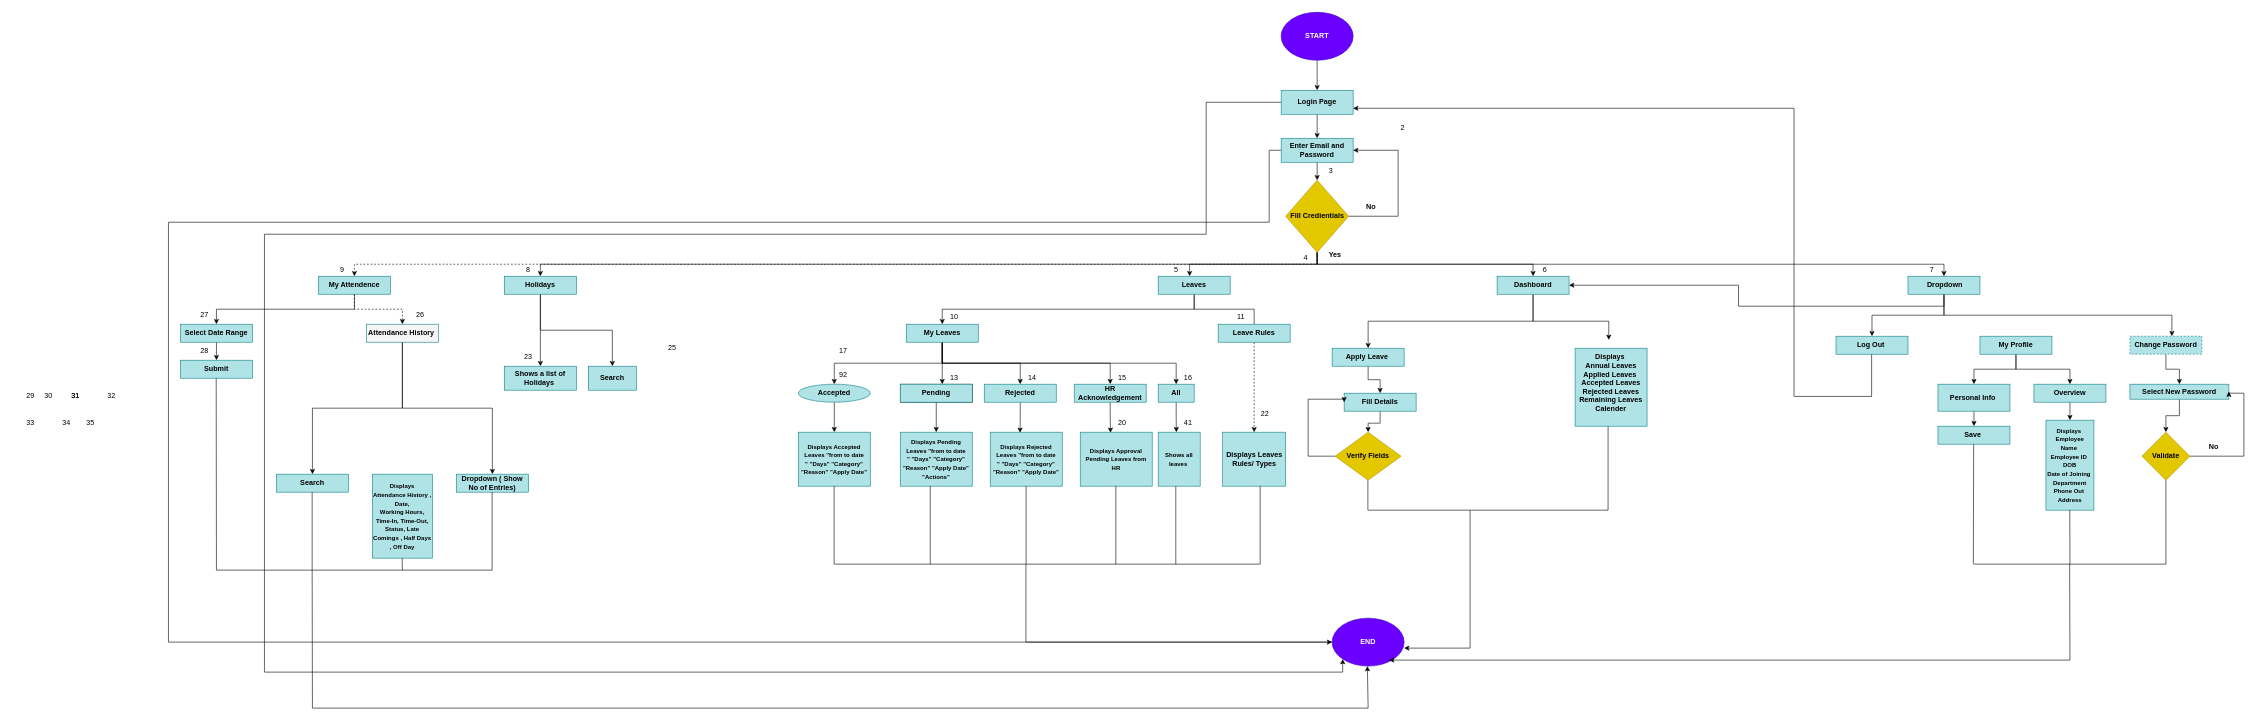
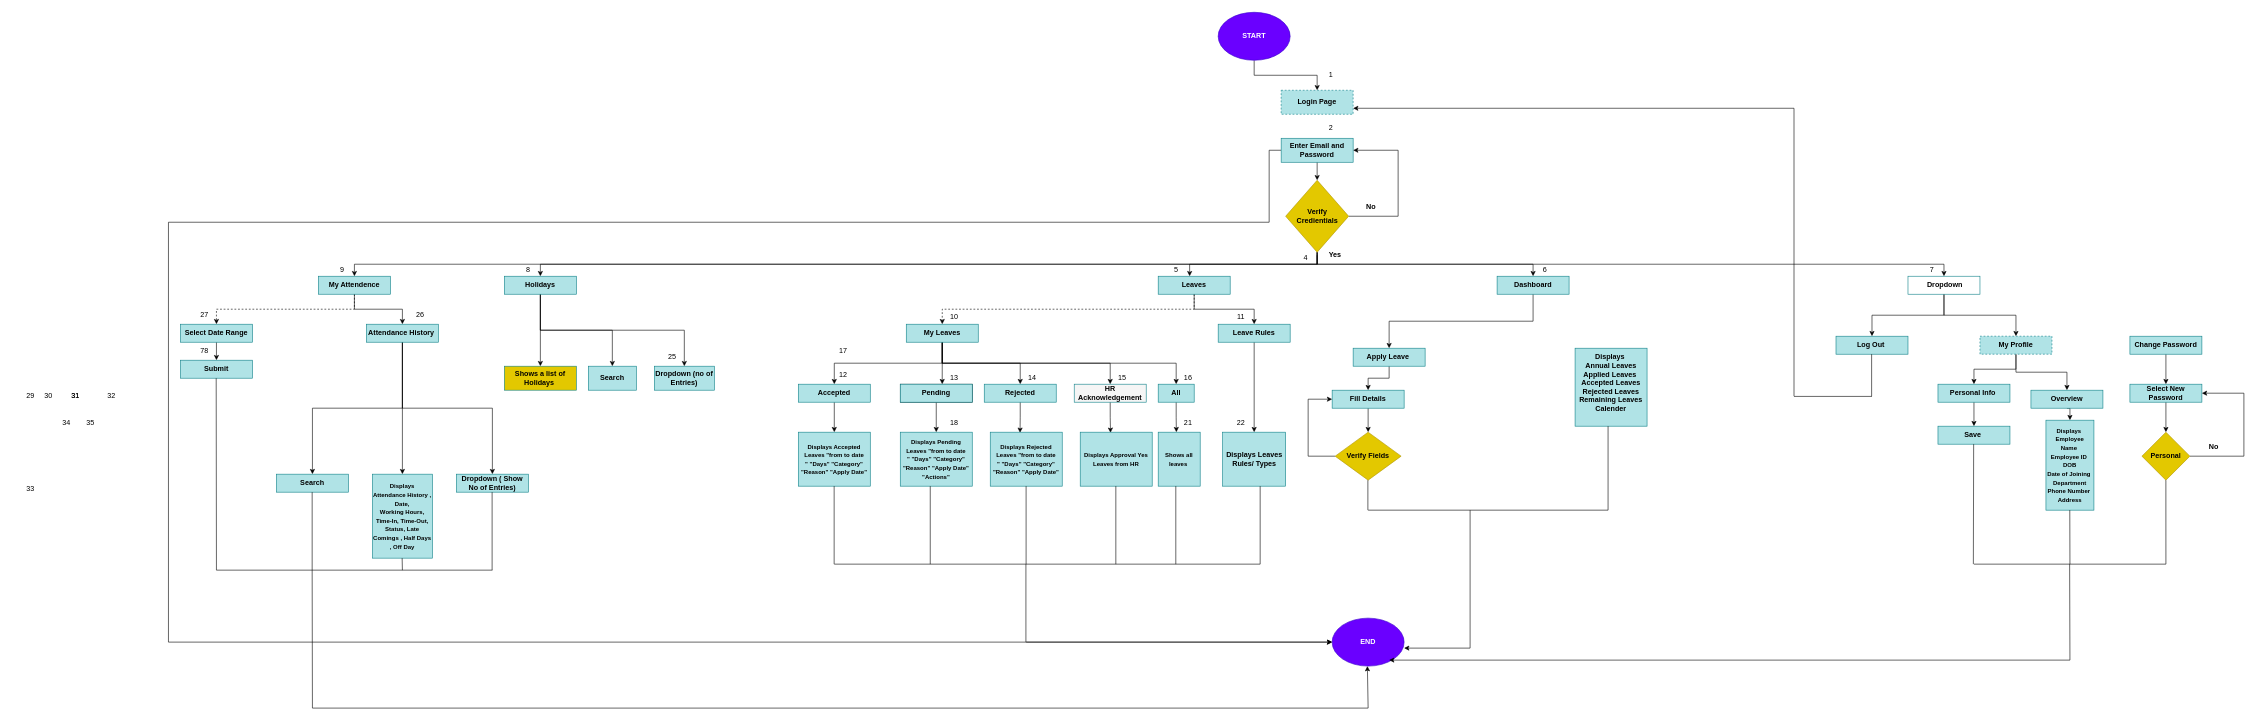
node "START": moved (1317, 36) -> (1254, 36)
node "1": added
node "Login Page": style solid -> dashed
node "2": moved (1403, 128) -> (1331, 128)
edge "Login Page" -> "Enter Email and Password": removed
node "3": removed
node "Fill Credientials": label "Fill Credientials" -> "Verify Credientials"
edge "Yes" -> "My Attendence": style dashed -> solid
node "Dropdown": fillcolor #b0e3e6 -> #ffffff
edge "Dropdown" -> "Dashboard": now "Dropdown" -> "My Profile"
edge "My Attendence" -> "Select Date Range": style solid -> dashed
edge "My Attendence" -> "Attendance History": style dashed -> solid
edge "Leaves" -> "My Leaves": style solid -> dashed
edge "Dropdown" -> "Change Password": removed
edge "Leaves" -- "Leave Rules": arrowhead none -> classic
edge "Dashboard" -> "Displays Annual Leaves Applied Leaves Accepted Leaves Rejected Leaves Remaining Leaves Calender": removed
node "Attendance History": fillcolor #f5f5f5 -> #b0e3e6
node "My Profile": style solid -> dashed
node "Change Password": style dashed -> solid
node "25": moved (672, 348) -> (672, 357)
node "28": label "28" -> "78"
node "23": removed
node "Apply Leave": moved (1368, 357) -> (1389, 357)
edge "Holidays" -> "Dropdown (no of Entries)": added
node "92": label "92" -> "12"
node "Shows a list of Holidays": fillcolor #b0e3e6 -> #e3c800
node "Dropdown (no of Entries)": added
edge "Leave Rules" -> "Displays Leaves Rules/ Types": style dashed -> solid
node "Select New Password": size 99x15 -> 72x18
node "Accepted": shape ellipse -> rectangle
node "HR Acknowledgement": fillcolor #b0e3e6 -> #f5f5f5
node "Overview": moved (2070, 393) -> (2067, 399)
node "Personal Info": size 72x27 -> 72x18
node "Fill Details": moved (1380, 402) -> (1368, 399)
node "22": moved (1265, 414) -> (1241, 423)
node "33": moved (30, 423) -> (30, 489)
node "18": added
node "20": removed
node "41": label "41" -> "21"
edge "Attendance History" -> "Displays Attendance History , Date, Working Hours, Time-In, Time-Out, Status, Late Comings , Half Days , Off Day": added
edge "Login Page" -> "END": removed
node "Validate": label "Validate" -> "Personal"
node "Displays Approval Pending Leaves from HR": label "Displays Approval Pending Leaves from HR" -> "Displays Approval Yes Leaves from HR"
node "Displays Employee Name Employee ID DOB Date of Joining Department Phone Out Address": label "Displays Employee Name Employee ID DOB Date of Joining Department Phone Out Address" -> "Displays Employee Name Employee ID DOB Date of Joining Department Phone Number Address"
edge "Enter Email and Password" -- "END": arrowhead none -> classic
